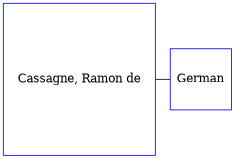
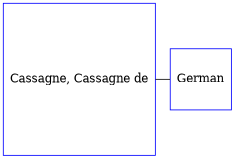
node "Cassagne, Ramon de": label "Cassagne, Ramon de" -> "Cassagne, Cassagne de"
